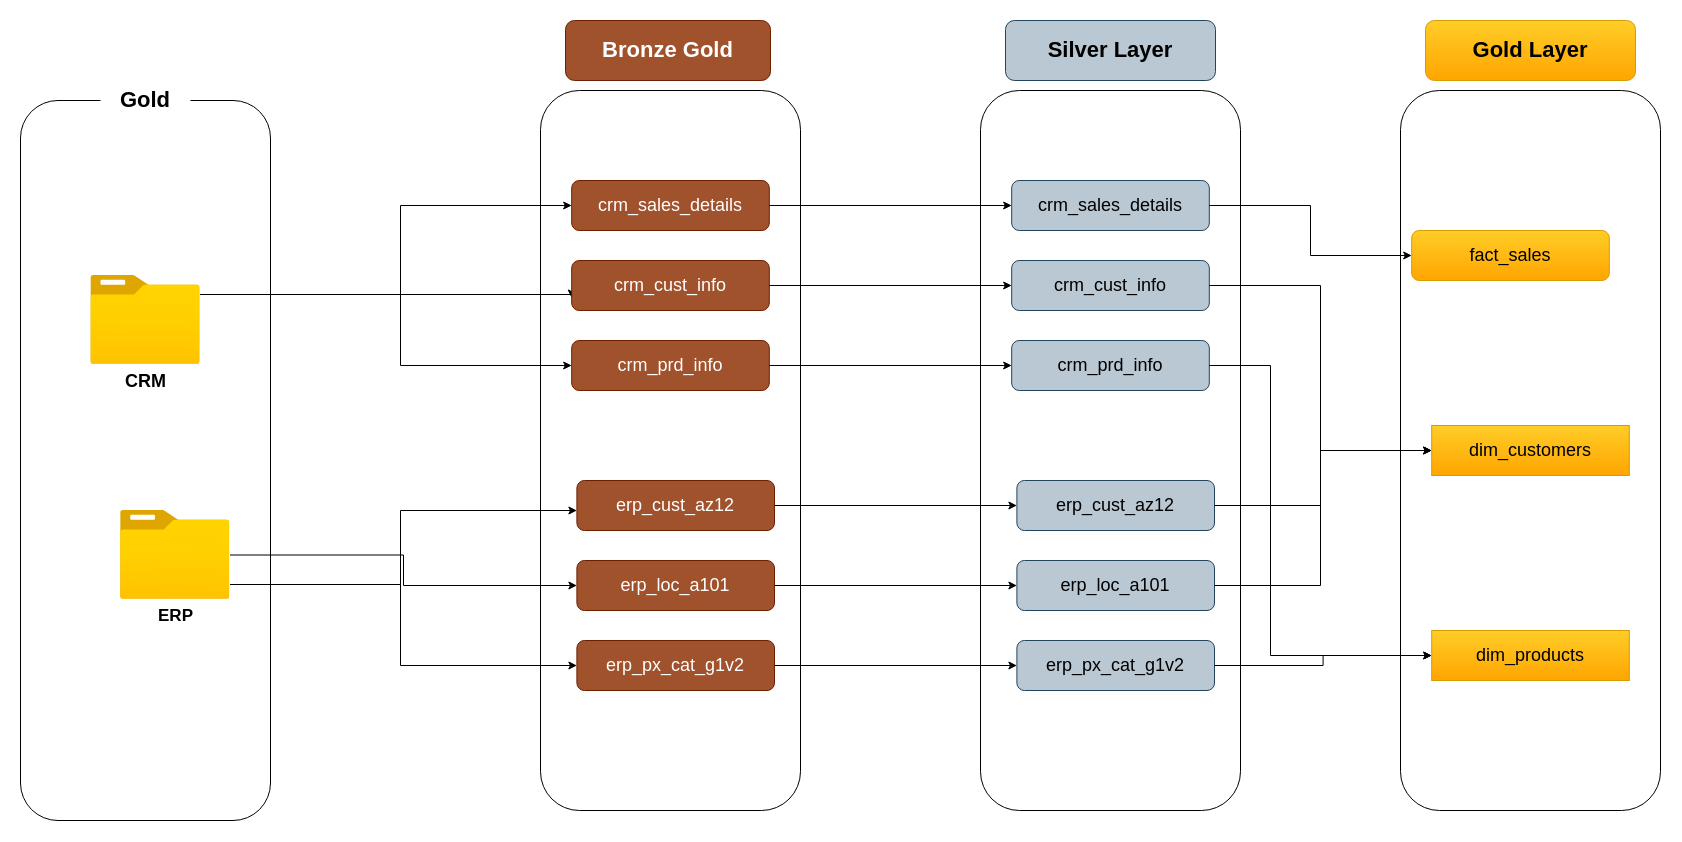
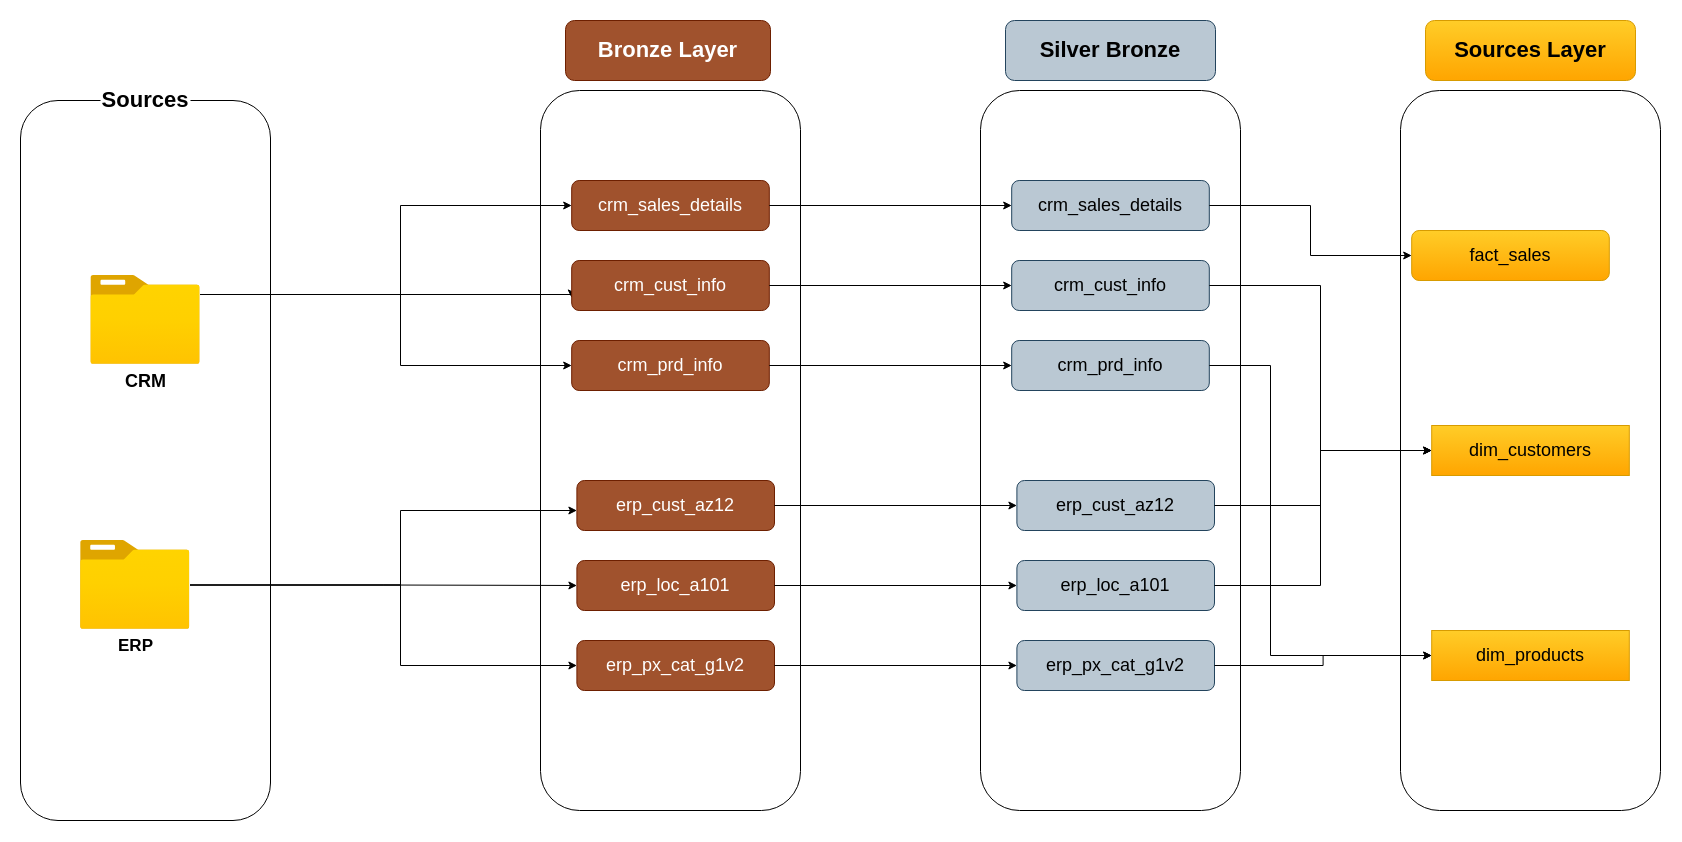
node "Bronze Gold": label "Bronze Gold" -> "Bronze Layer"
node "Silver Layer": label "Silver Layer" -> "Silver Bronze"
node "Gold Layer": label "Gold Layer" -> "Sources Layer"
node "Gold": label "Gold" -> "Sources"
node "ERP": moved (175, 555) -> (135, 585)
